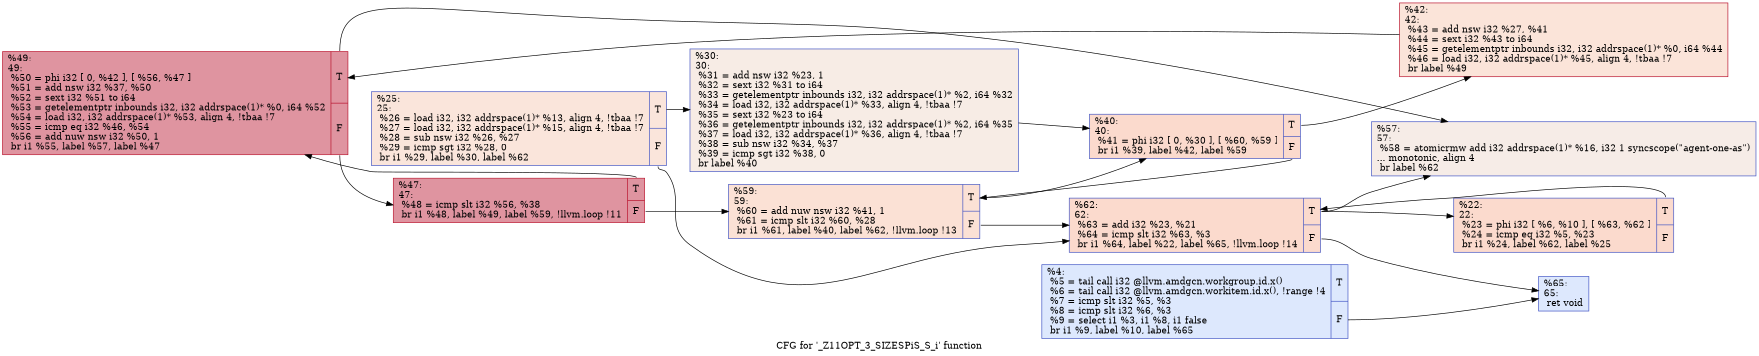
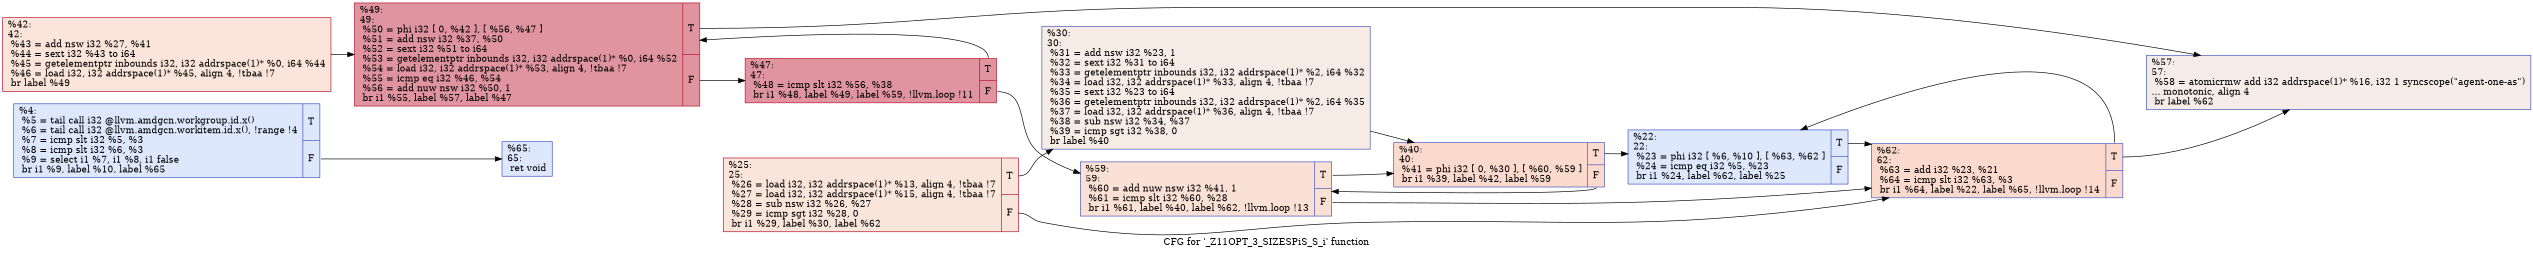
edge "%40:" -> "%42:": now "%40:" -> "%22:"
node "%25:": color #3d50c3ff -> #b70d28ff
node "%22:": fillcolor #f7ac8e70 -> #b2ccfb70
edge "%62:" -> "%65:": removed
node "%4:": text "%9 = select i1 %3, i1 %8, i1 false" -> "%9 = select i1 %7, i1 %8, i1 false"
